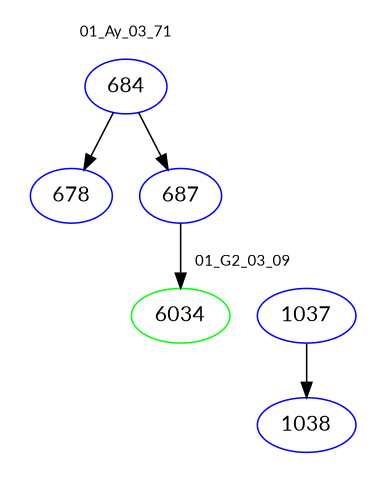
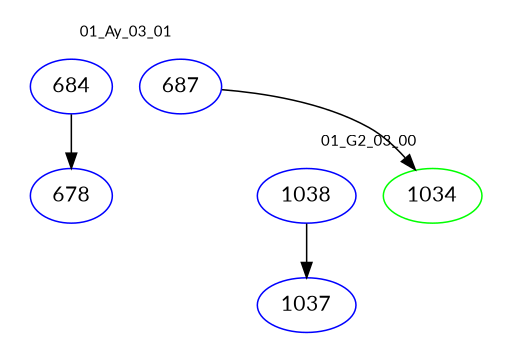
cluster "01_Ay_03_71": label "01_Ay_03_71" -> "01_Ay_03_01"
edge "684" -> "687": removed
cluster "01_G2_03_09": label "01_G2_03_09" -> "01_G2_03_00"
node "6034": label "6034" -> "1034"
edge "1037" -> "1038": reversed
